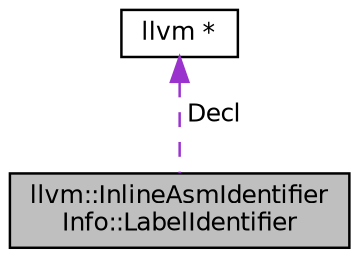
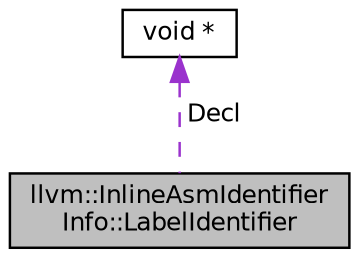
node "llvm *": label "llvm *" -> "void *"
